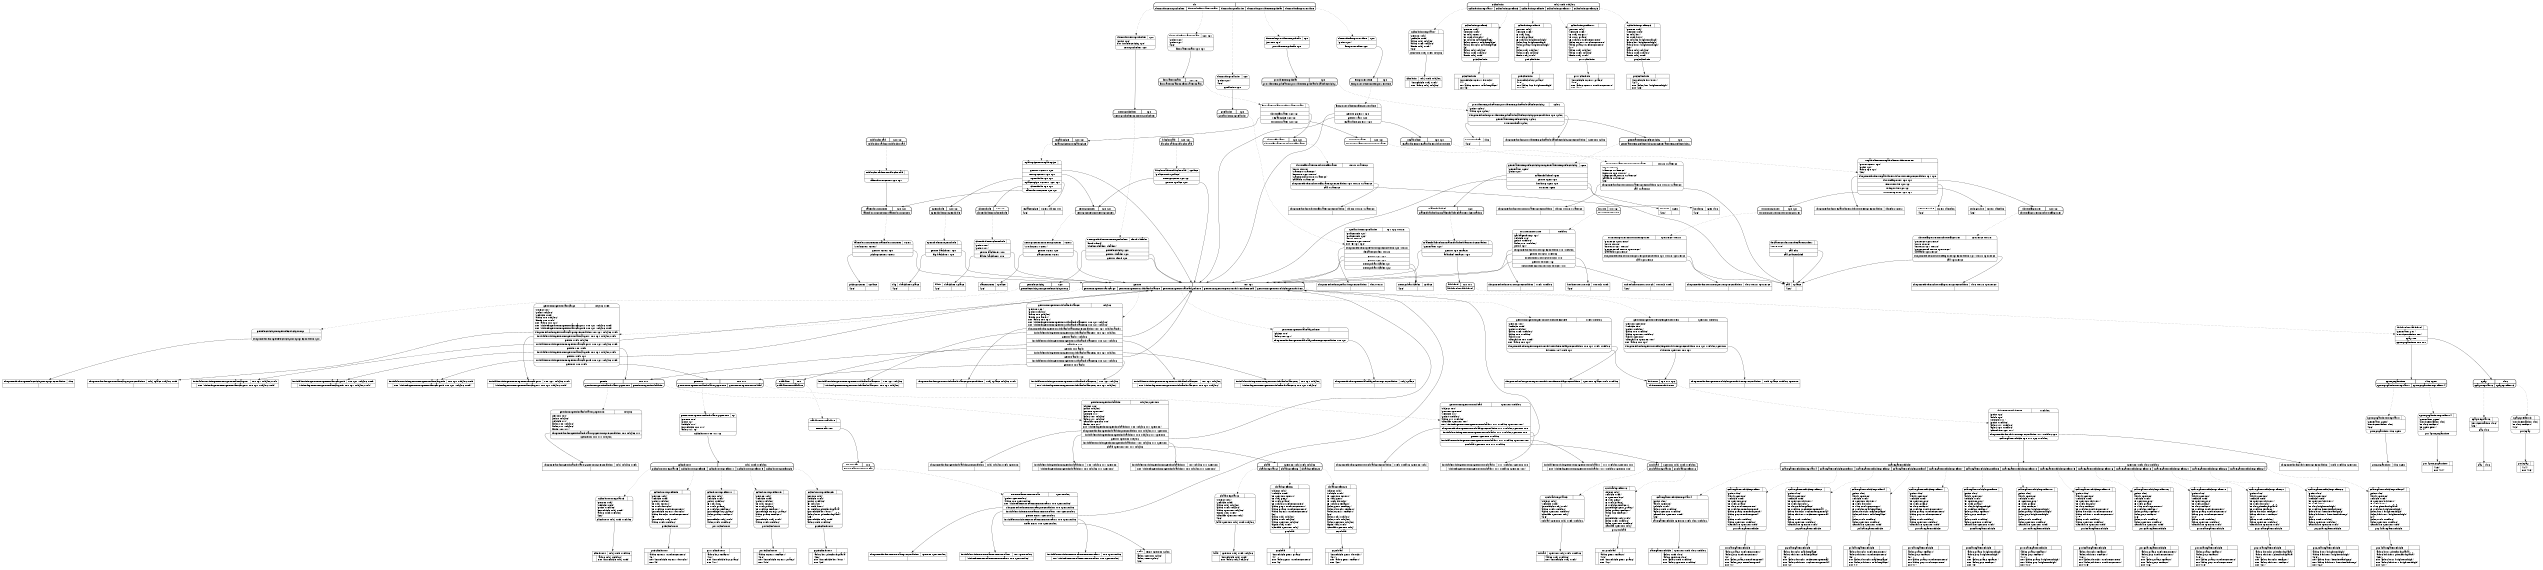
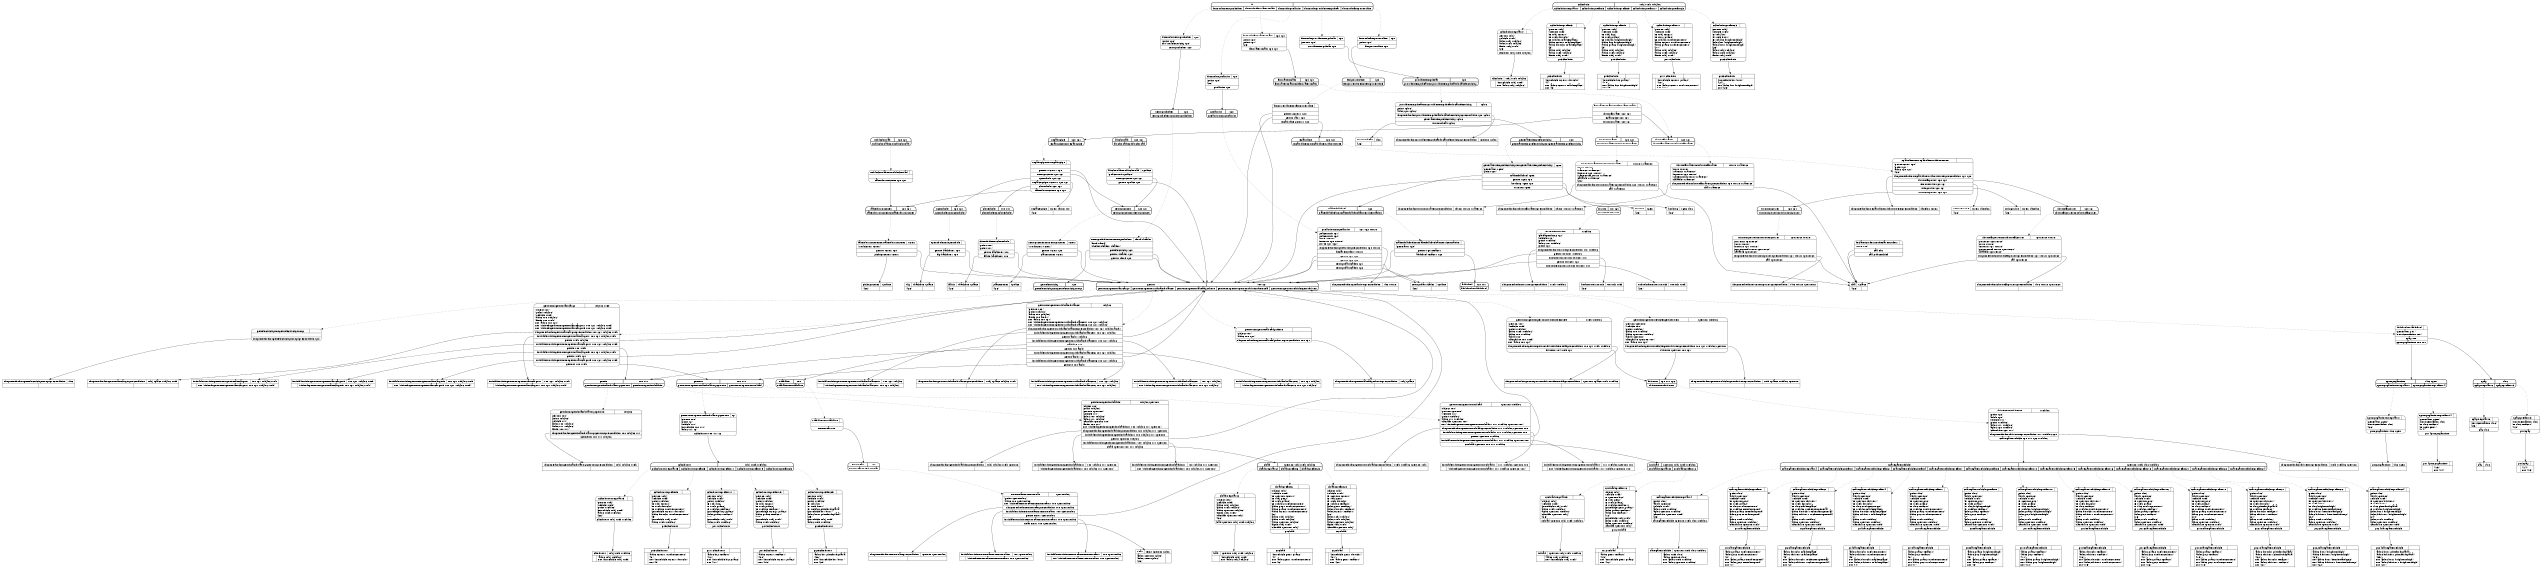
edge "fix_water_main" -> "fix_water_main_m_fix_water_main": now "fix_water_main" -> "shut_off_water"
